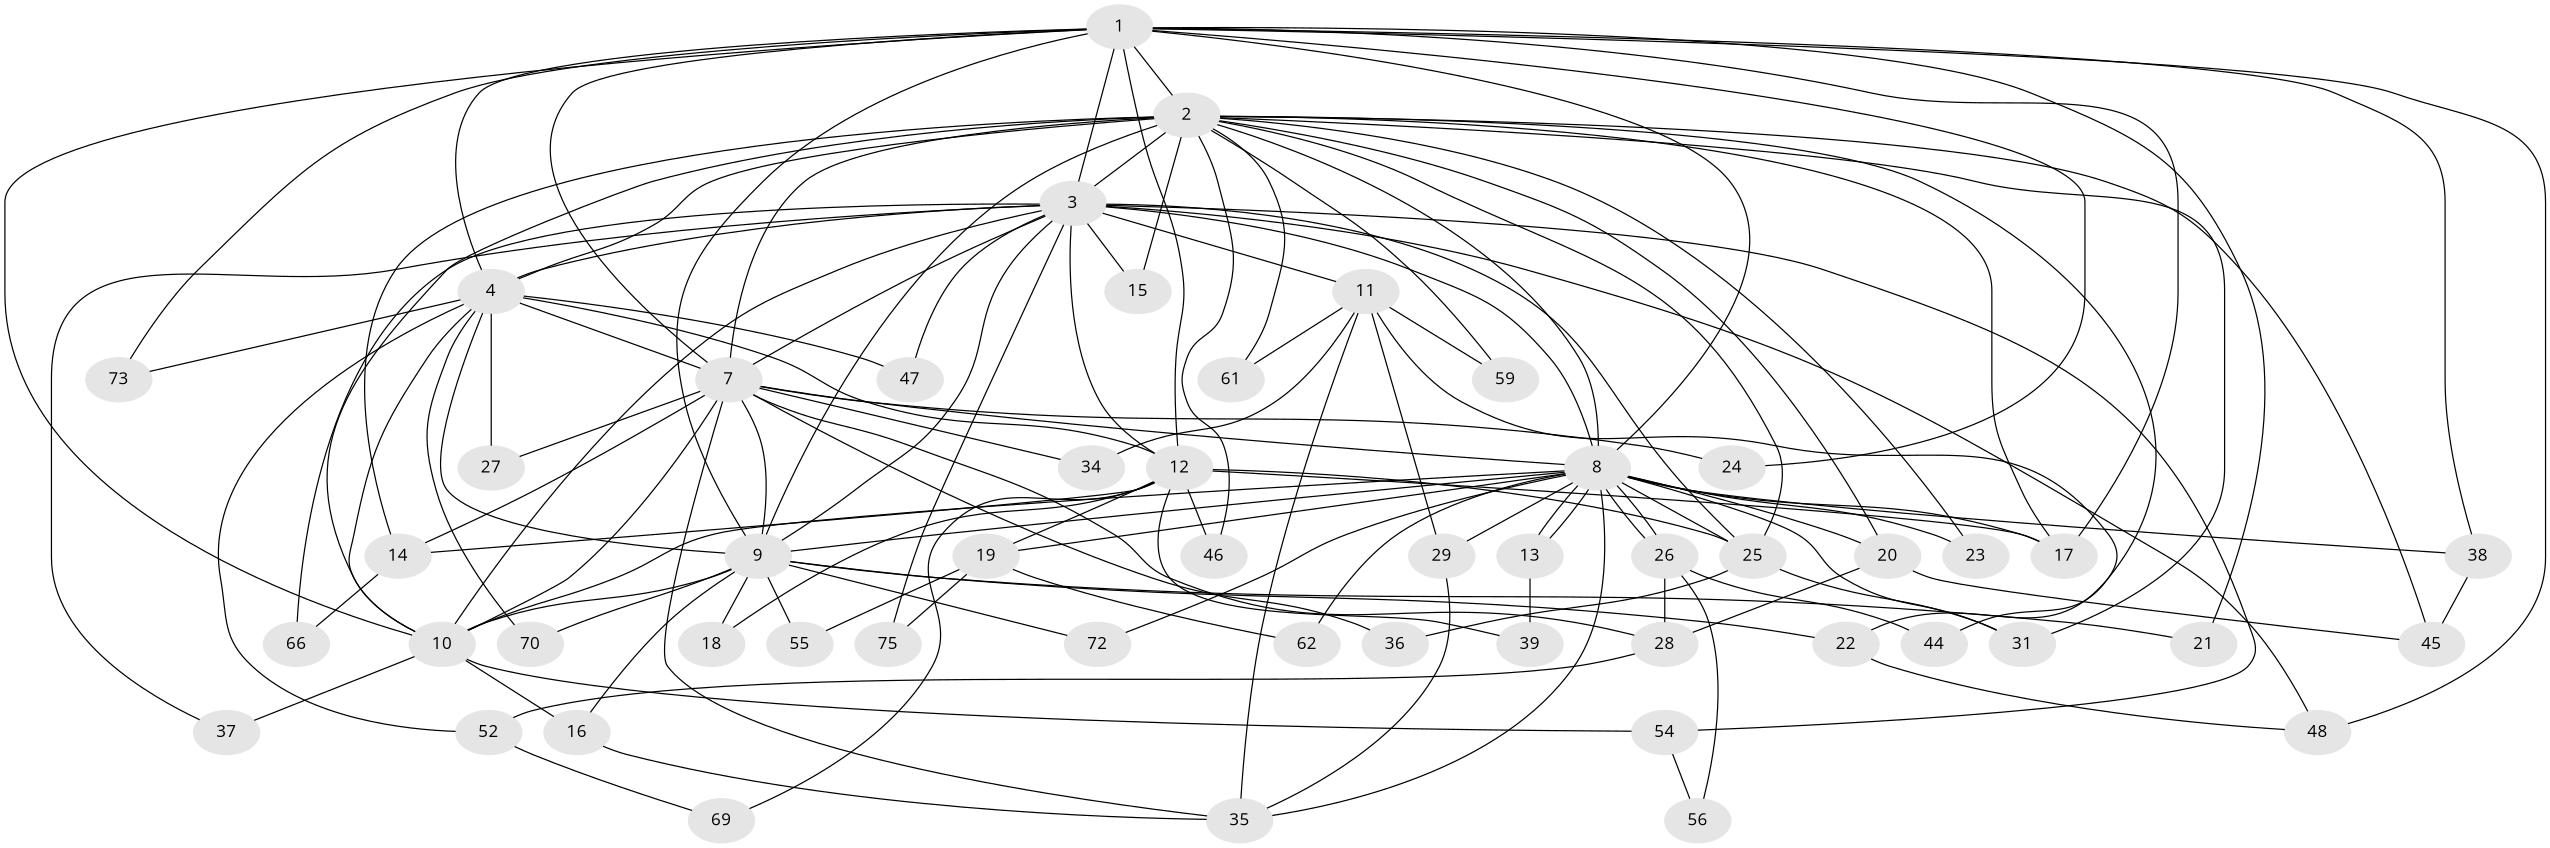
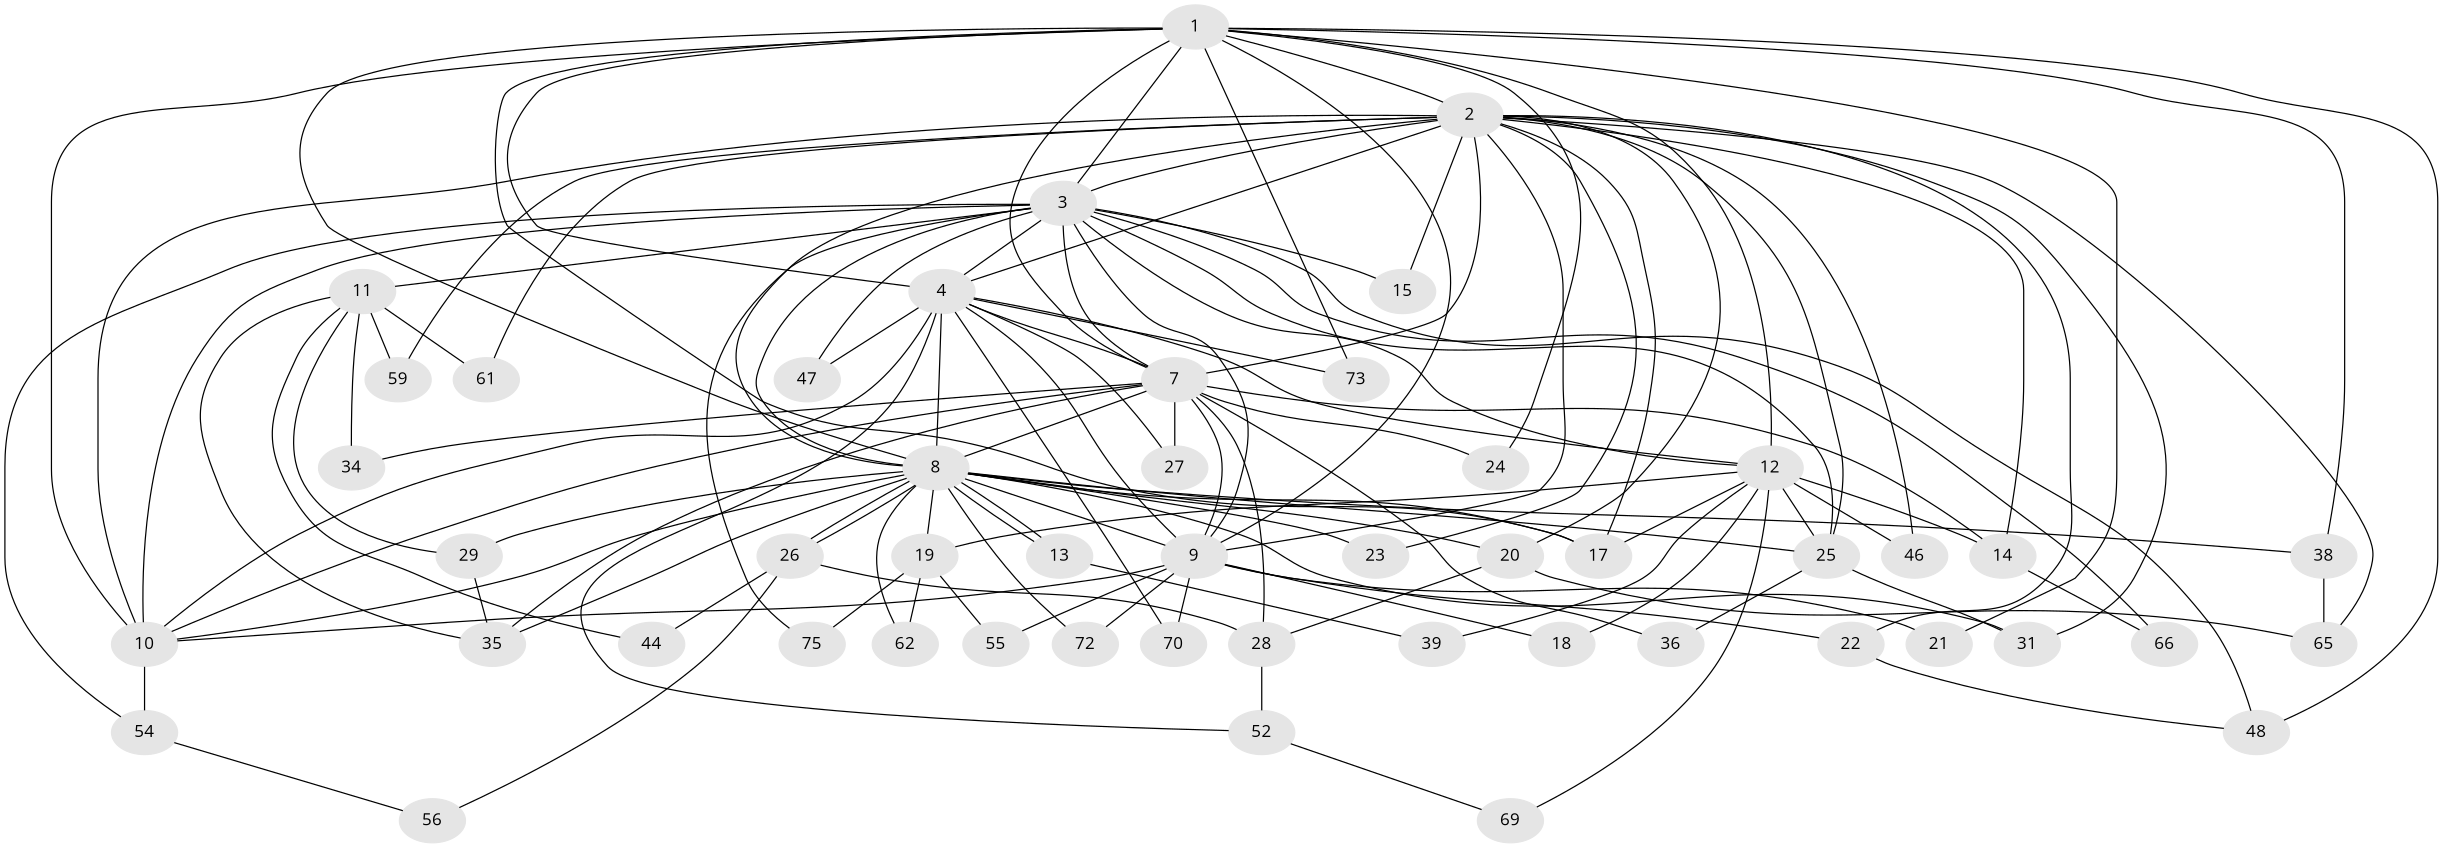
edge "4" -- "8": added
node "45": label "45" -> "65"
node "37": removed
node "16": removed
